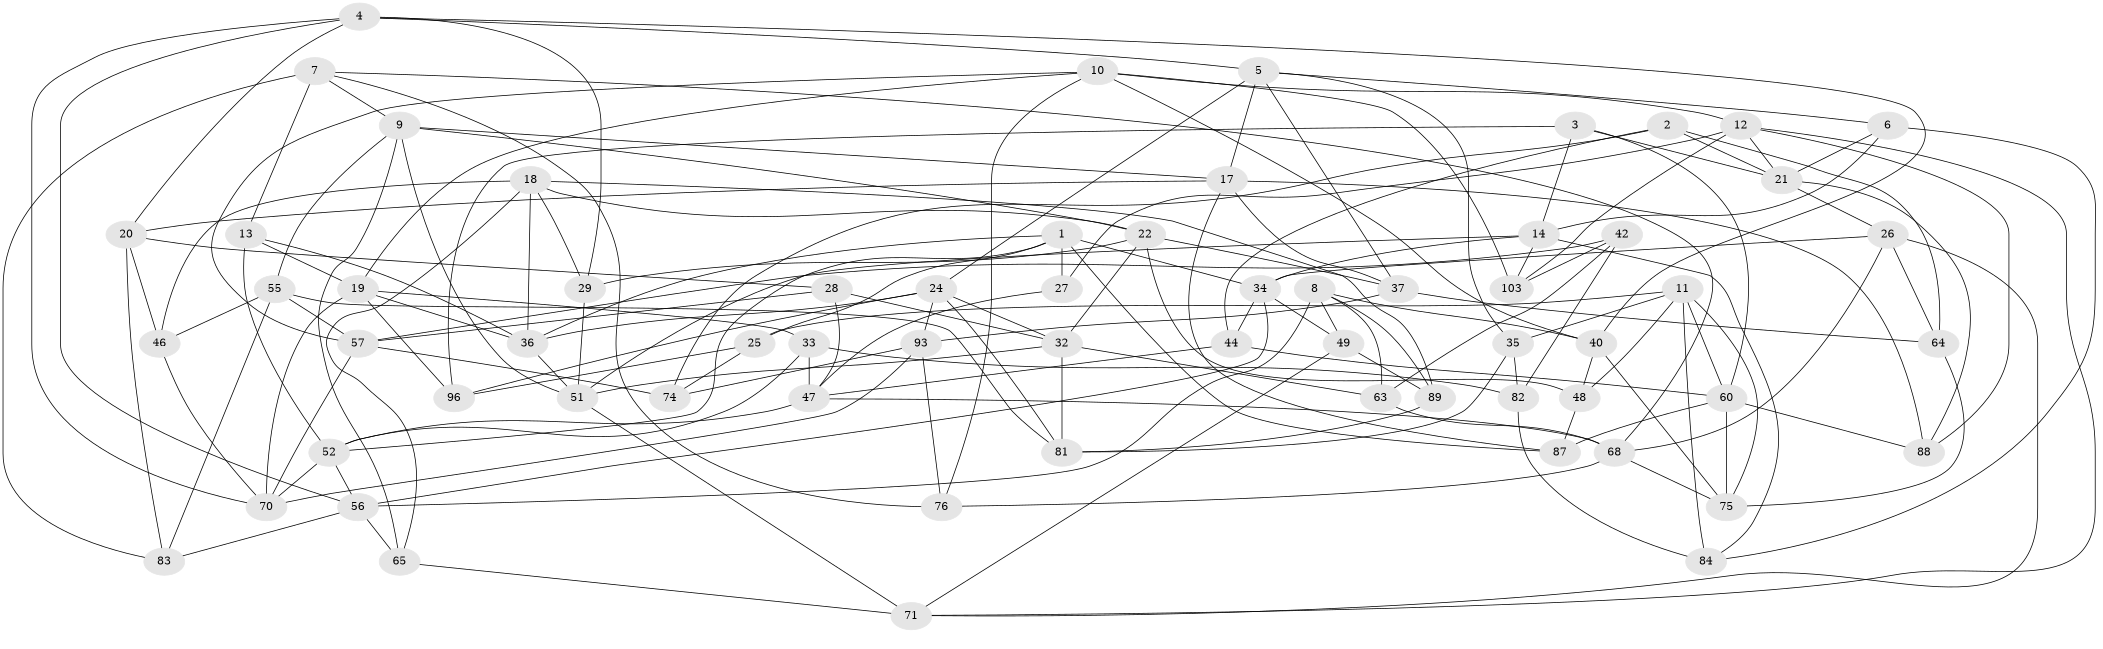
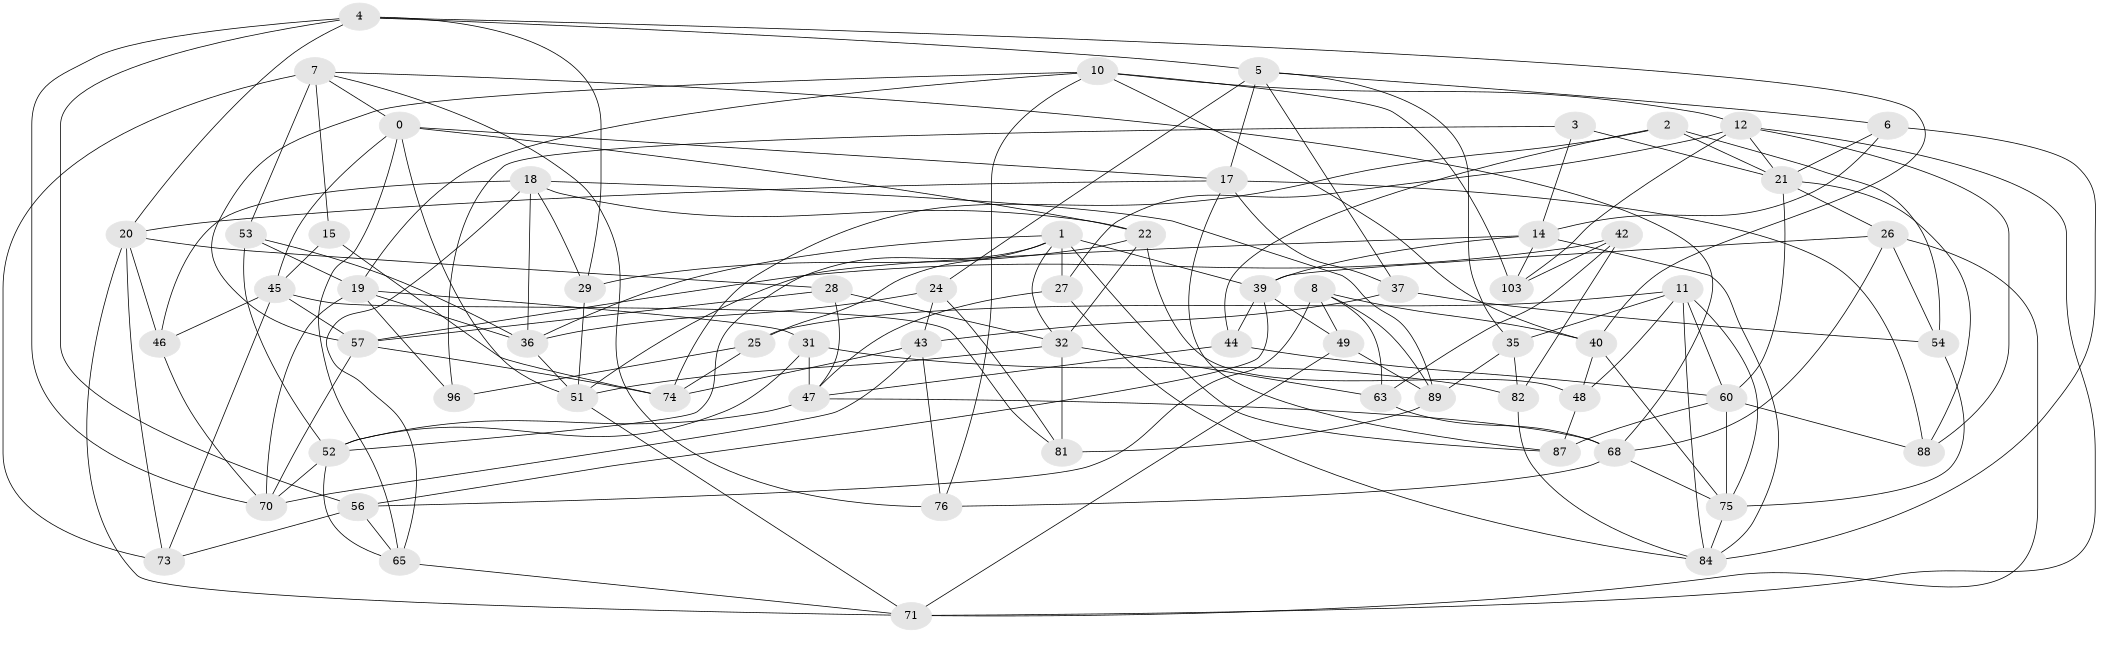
node "9": label "9" -> "0"
edge "3" -- "60": now "21" -- "60"
node "13": label "13" -> "53"
node "15": added
edge "22" -- "37": removed
node "55": label "55" -> "45"
node "34": label "34" -> "39"
edge "24" -- "32": now "1" -- "32"
edge "24" -- "96": removed
node "33": label "33" -> "31"
node "93": label "93" -> "43"
node "64": label "64" -> "54"
edge "35" -- "81": now "35" -- "89"
edge "52" -- "56": now "52" -- "65"
edge "27" -- "84": added
edge "75" -- "84": added
node "83": label "83" -> "73"
edge "20" -- "71": added
